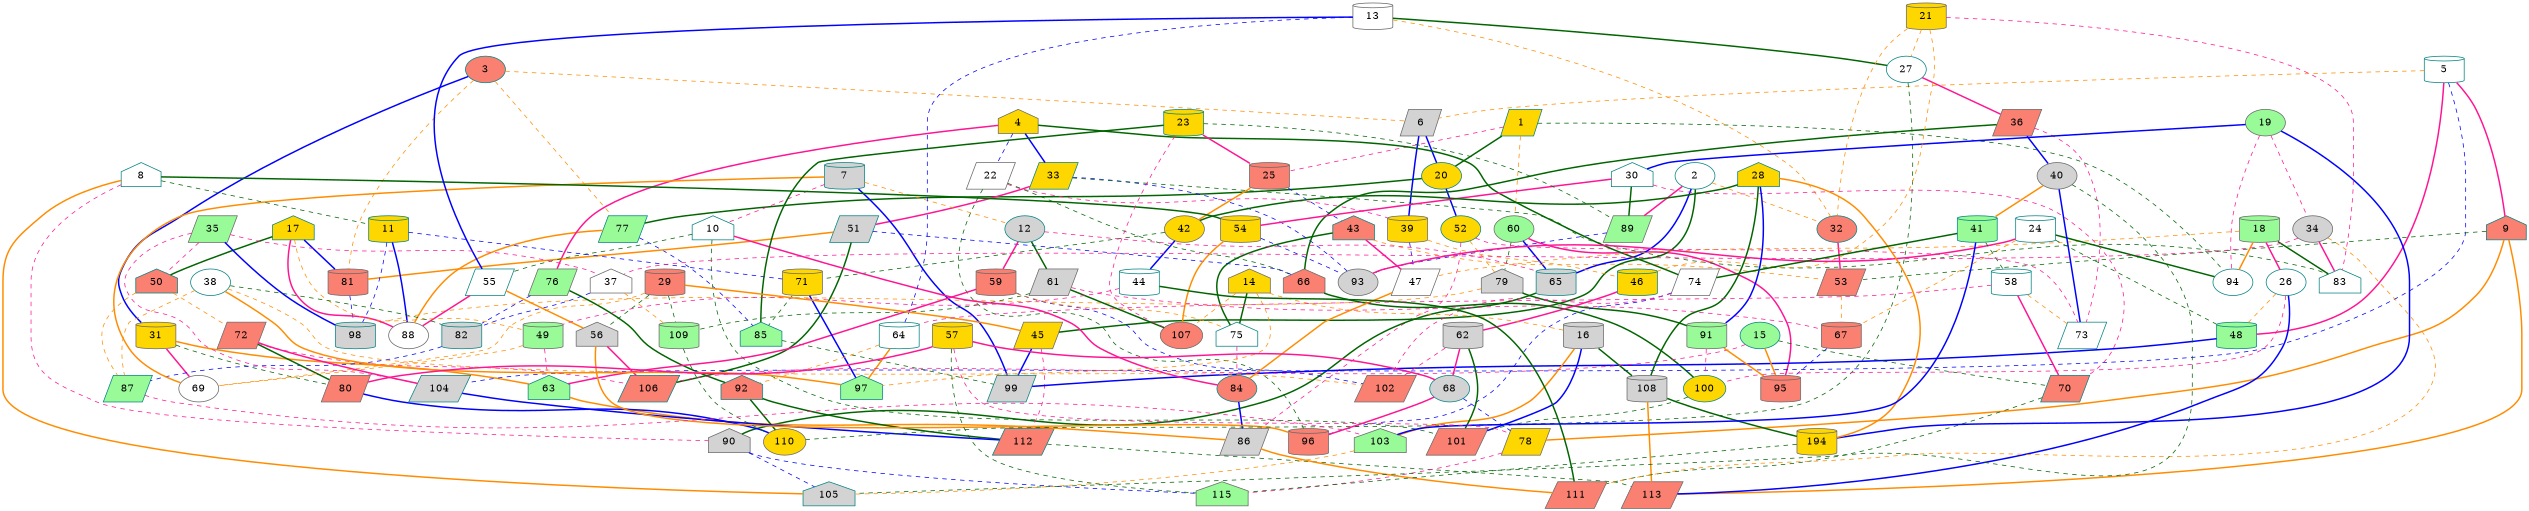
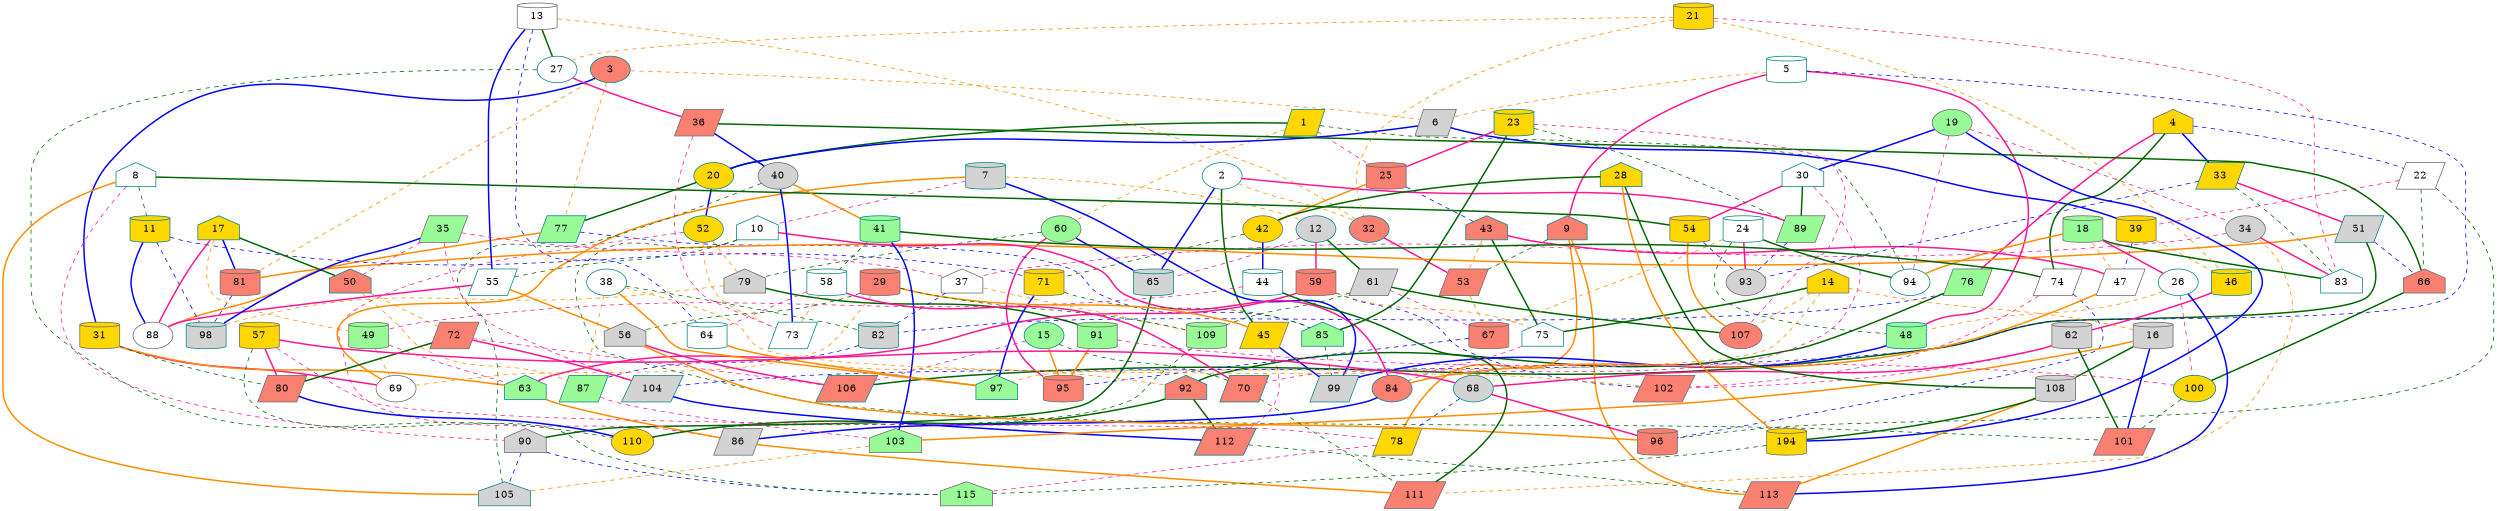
edge "28" -- "91": removed
edge "52" -- "73": color deeppink -> darkorange
